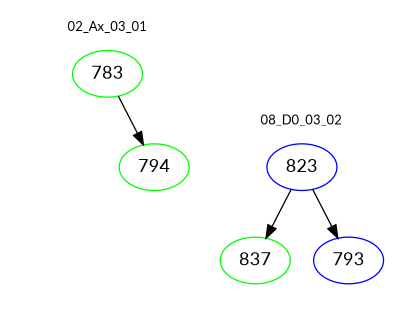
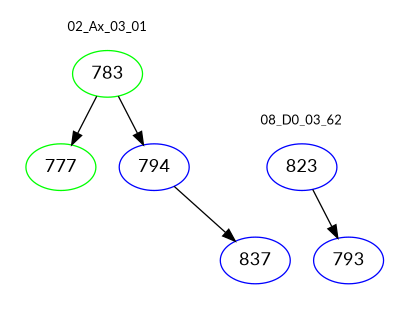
cluster "08_D0_03_02": label "08_D0_03_02" -> "08_D0_03_62"
node "777": added
node "794": color green -> blue
edge "823" -> "837": now "794" -> "837"
node "837": color green -> blue
